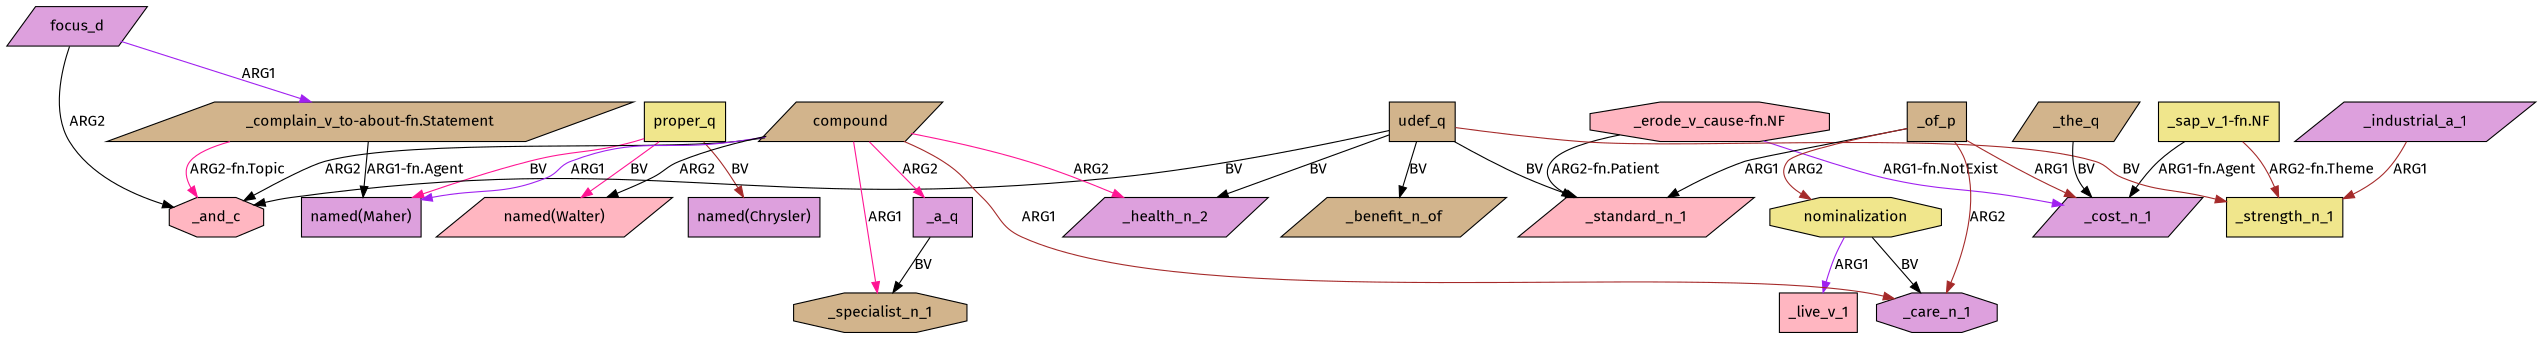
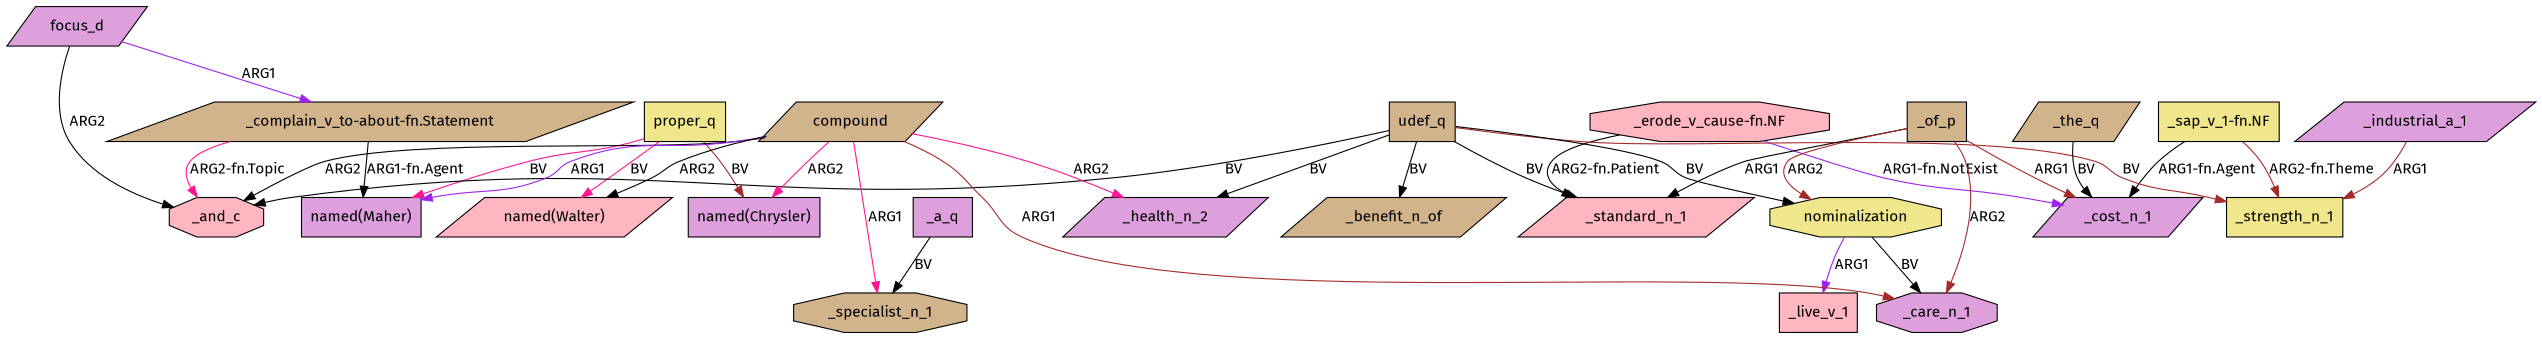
edge "udef_q" -> "nominalization": added, label "BV"
edge "compound" -> "_a_q": now "compound" -> "named(Chrysler)"
